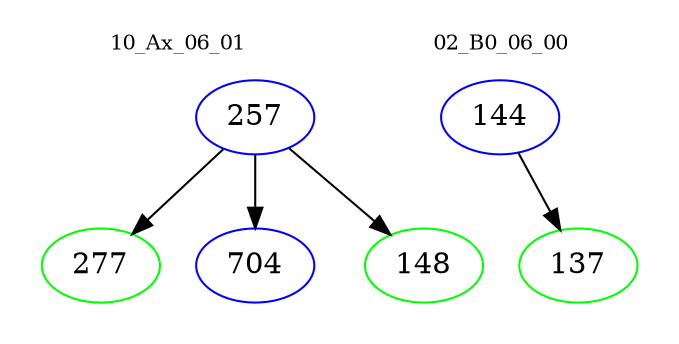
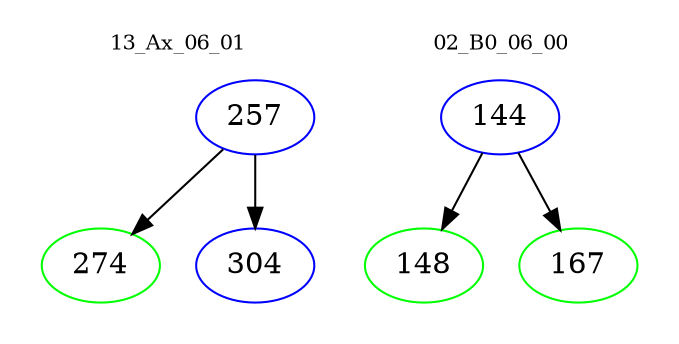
cluster "10_Ax_06_01": label "10_Ax_06_01" -> "13_Ax_06_01"
edge "257" -> "148": now "144" -> "148"
node "277": label "277" -> "274"
node "704": label "704" -> "304"
node "137": label "137" -> "167"
